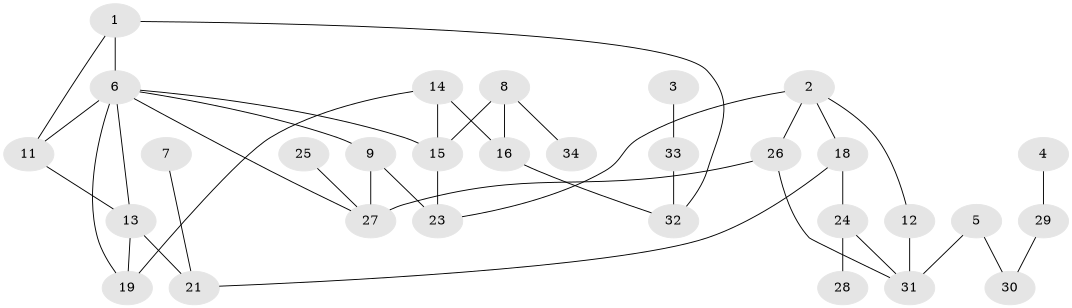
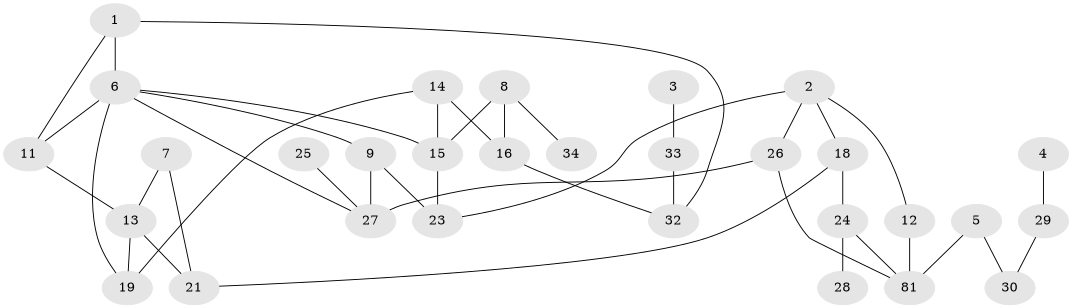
edge "6" -- "13": now "7" -- "13"
node "31": label "31" -> "81"
